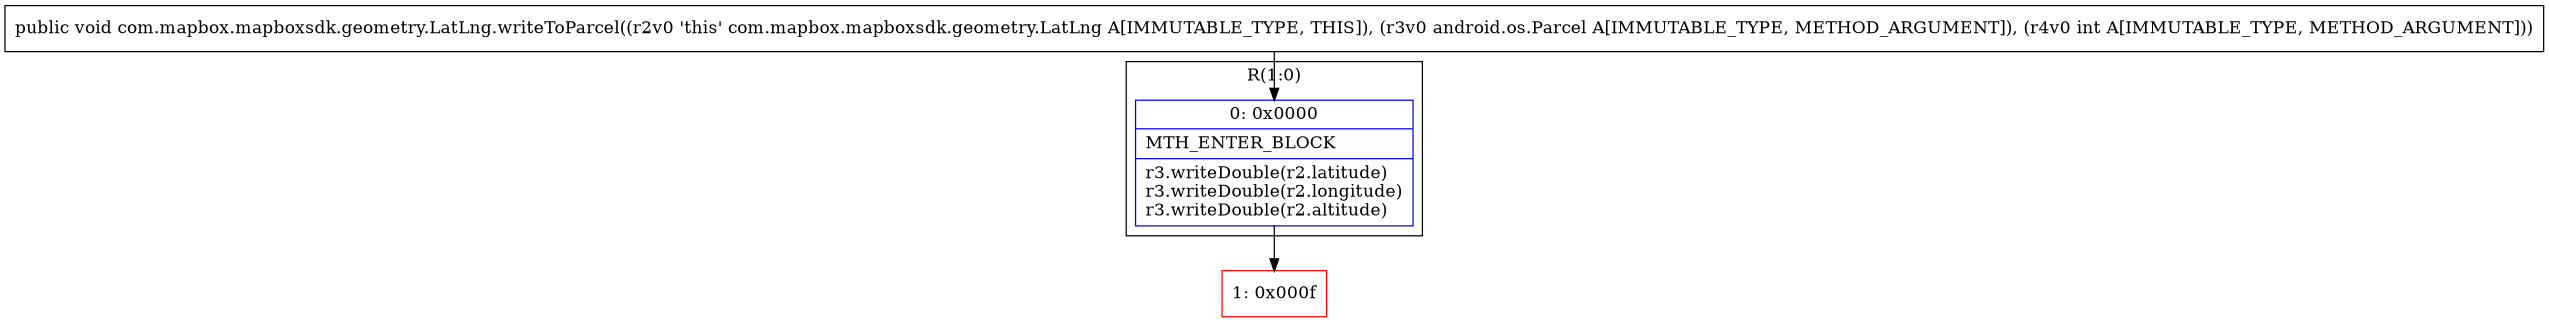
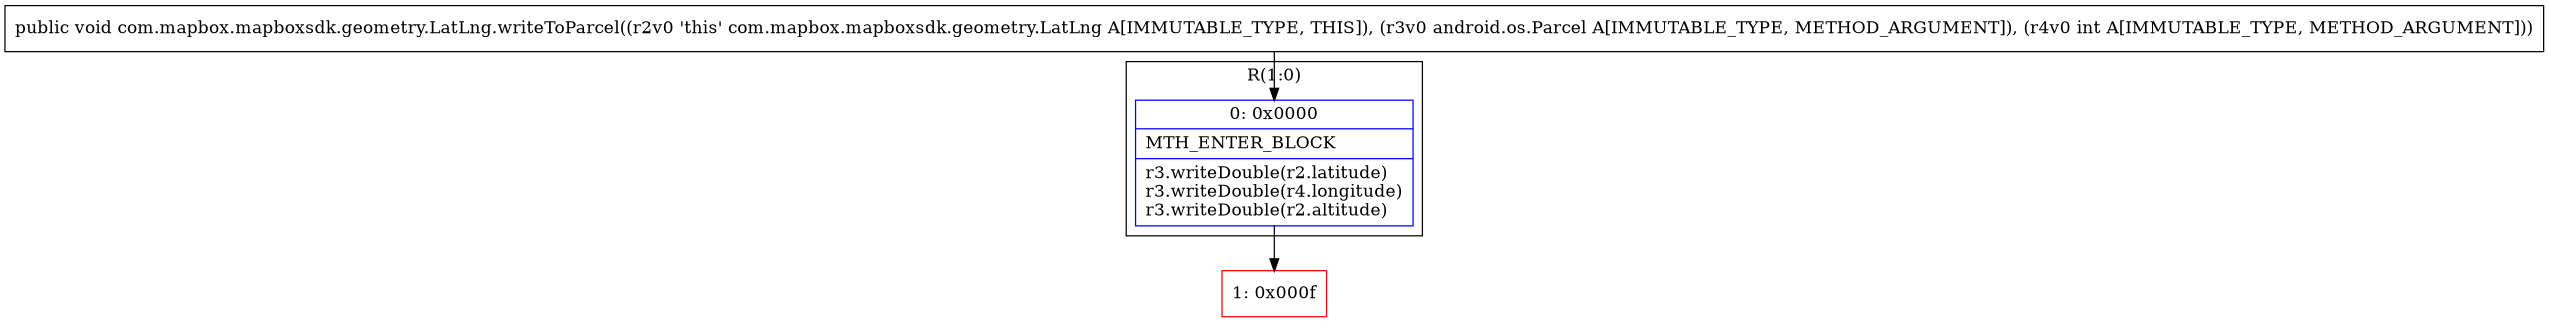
node "0: 0x0000": text "r3.writeDouble(r2.longitude)" -> "r3.writeDouble(r4.longitude)"
